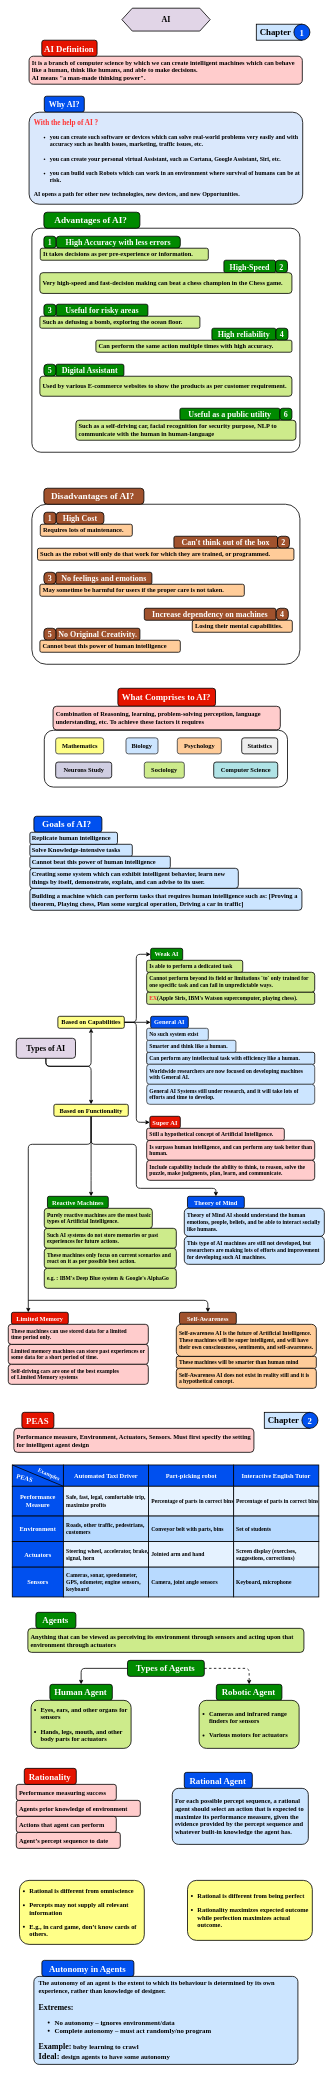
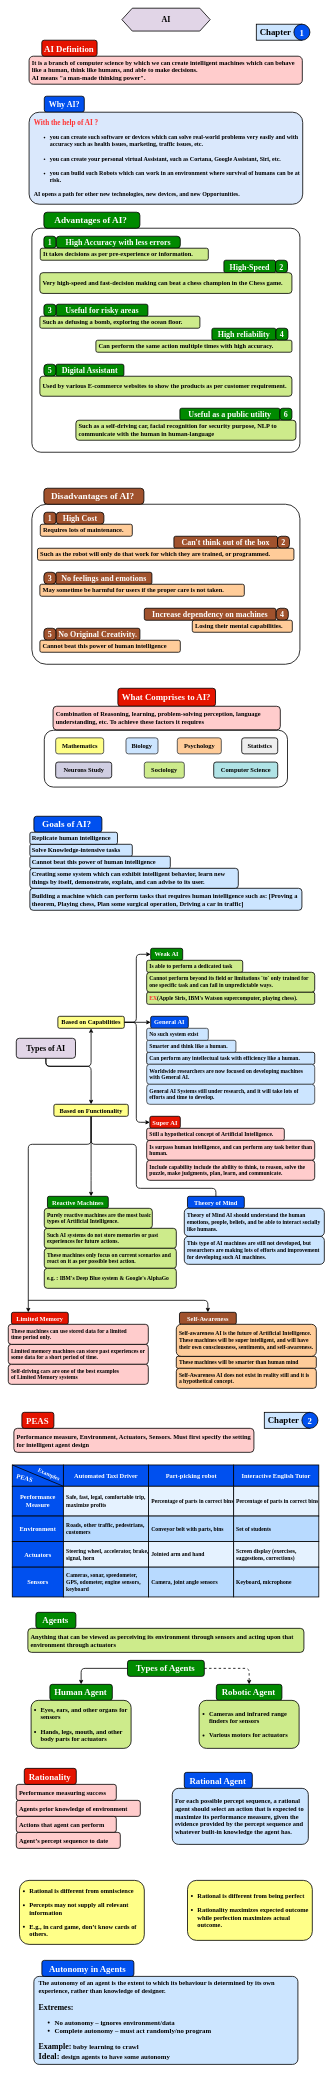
edge "Based on Functionality" -> "Theory of Mind": arrowhead classic -> none
